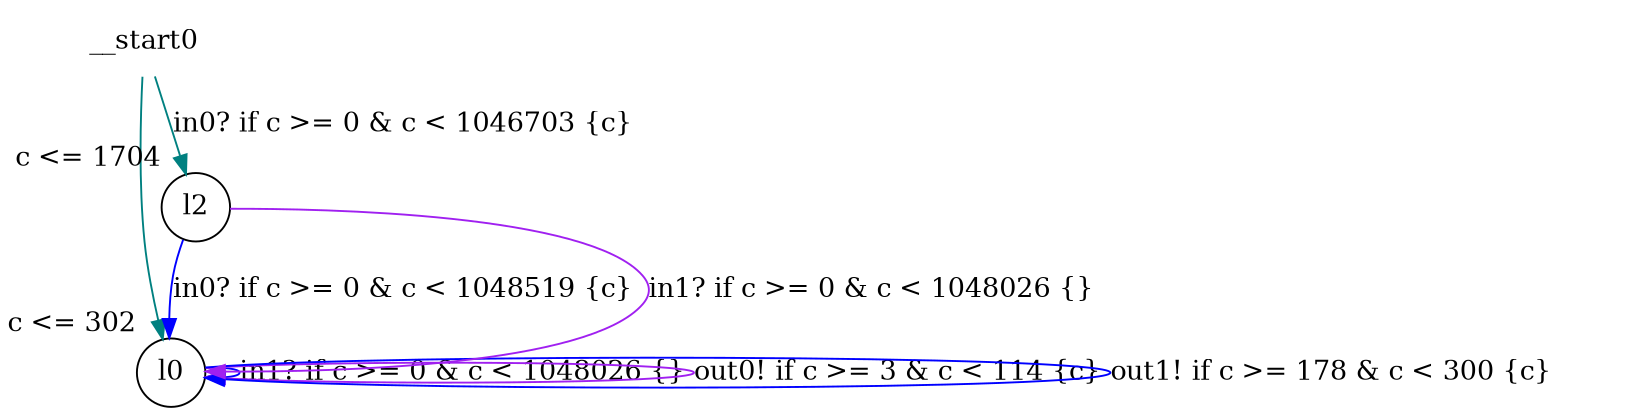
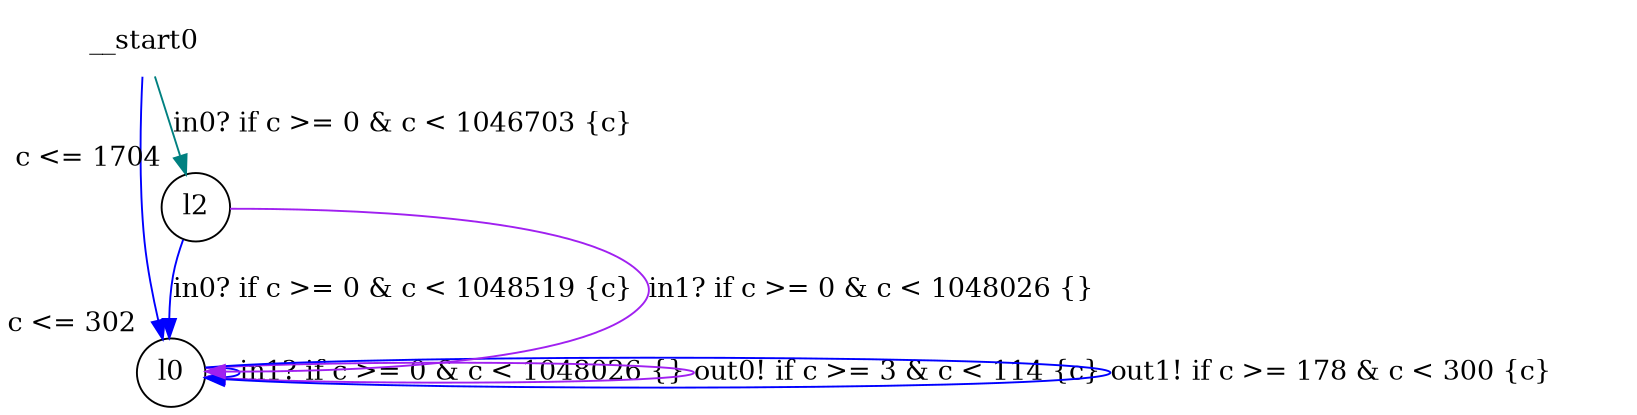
edge "__start0" -> "l0 c <= 302": color teal -> blue
